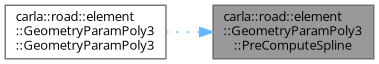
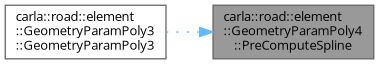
node "carla::road::element ::GeometryParamPoly3 ::PreComputeSpline": label "carla::road::element ::GeometryParamPoly3 ::PreComputeSpline" -> "carla::road::element ::GeometryParamPoly4 ::PreComputeSpline"
